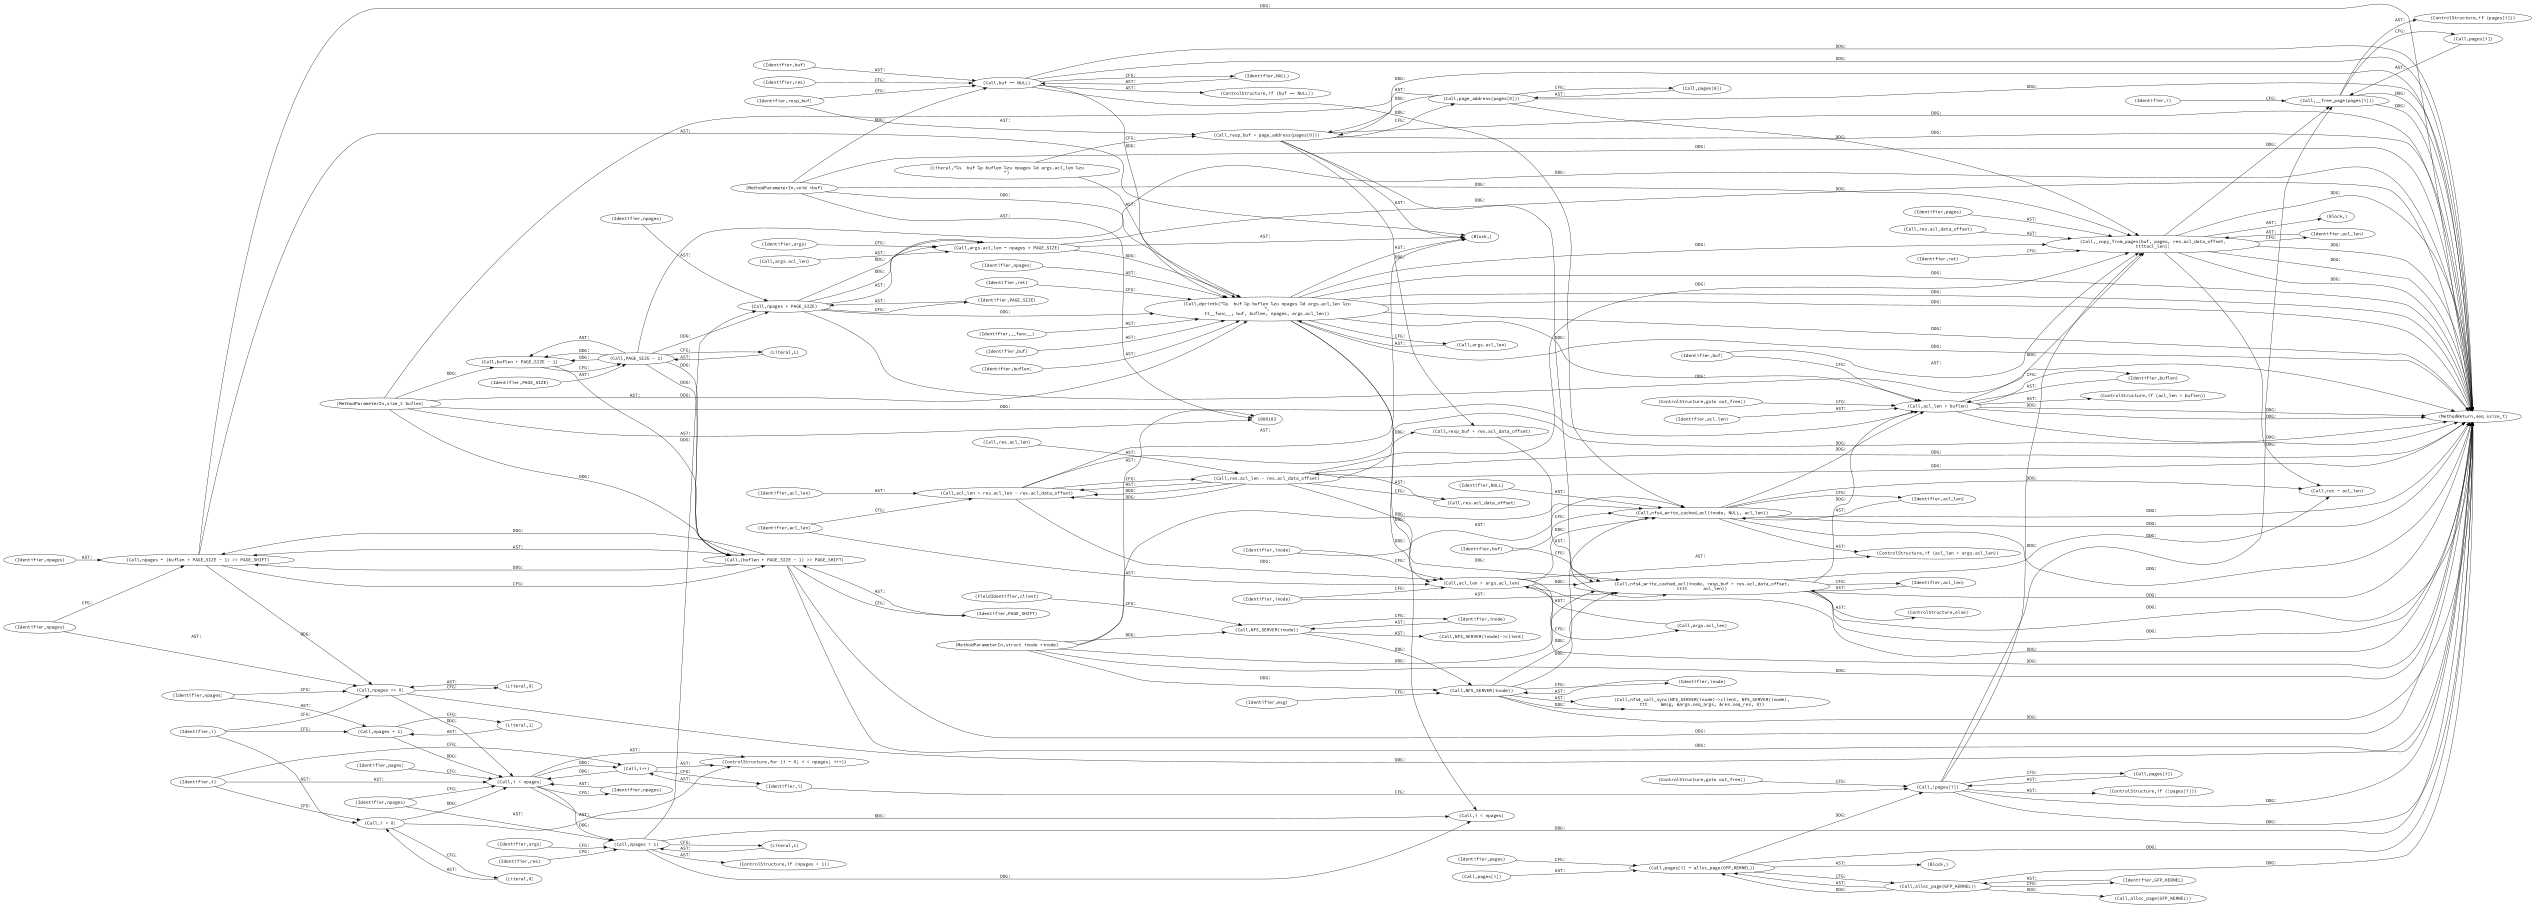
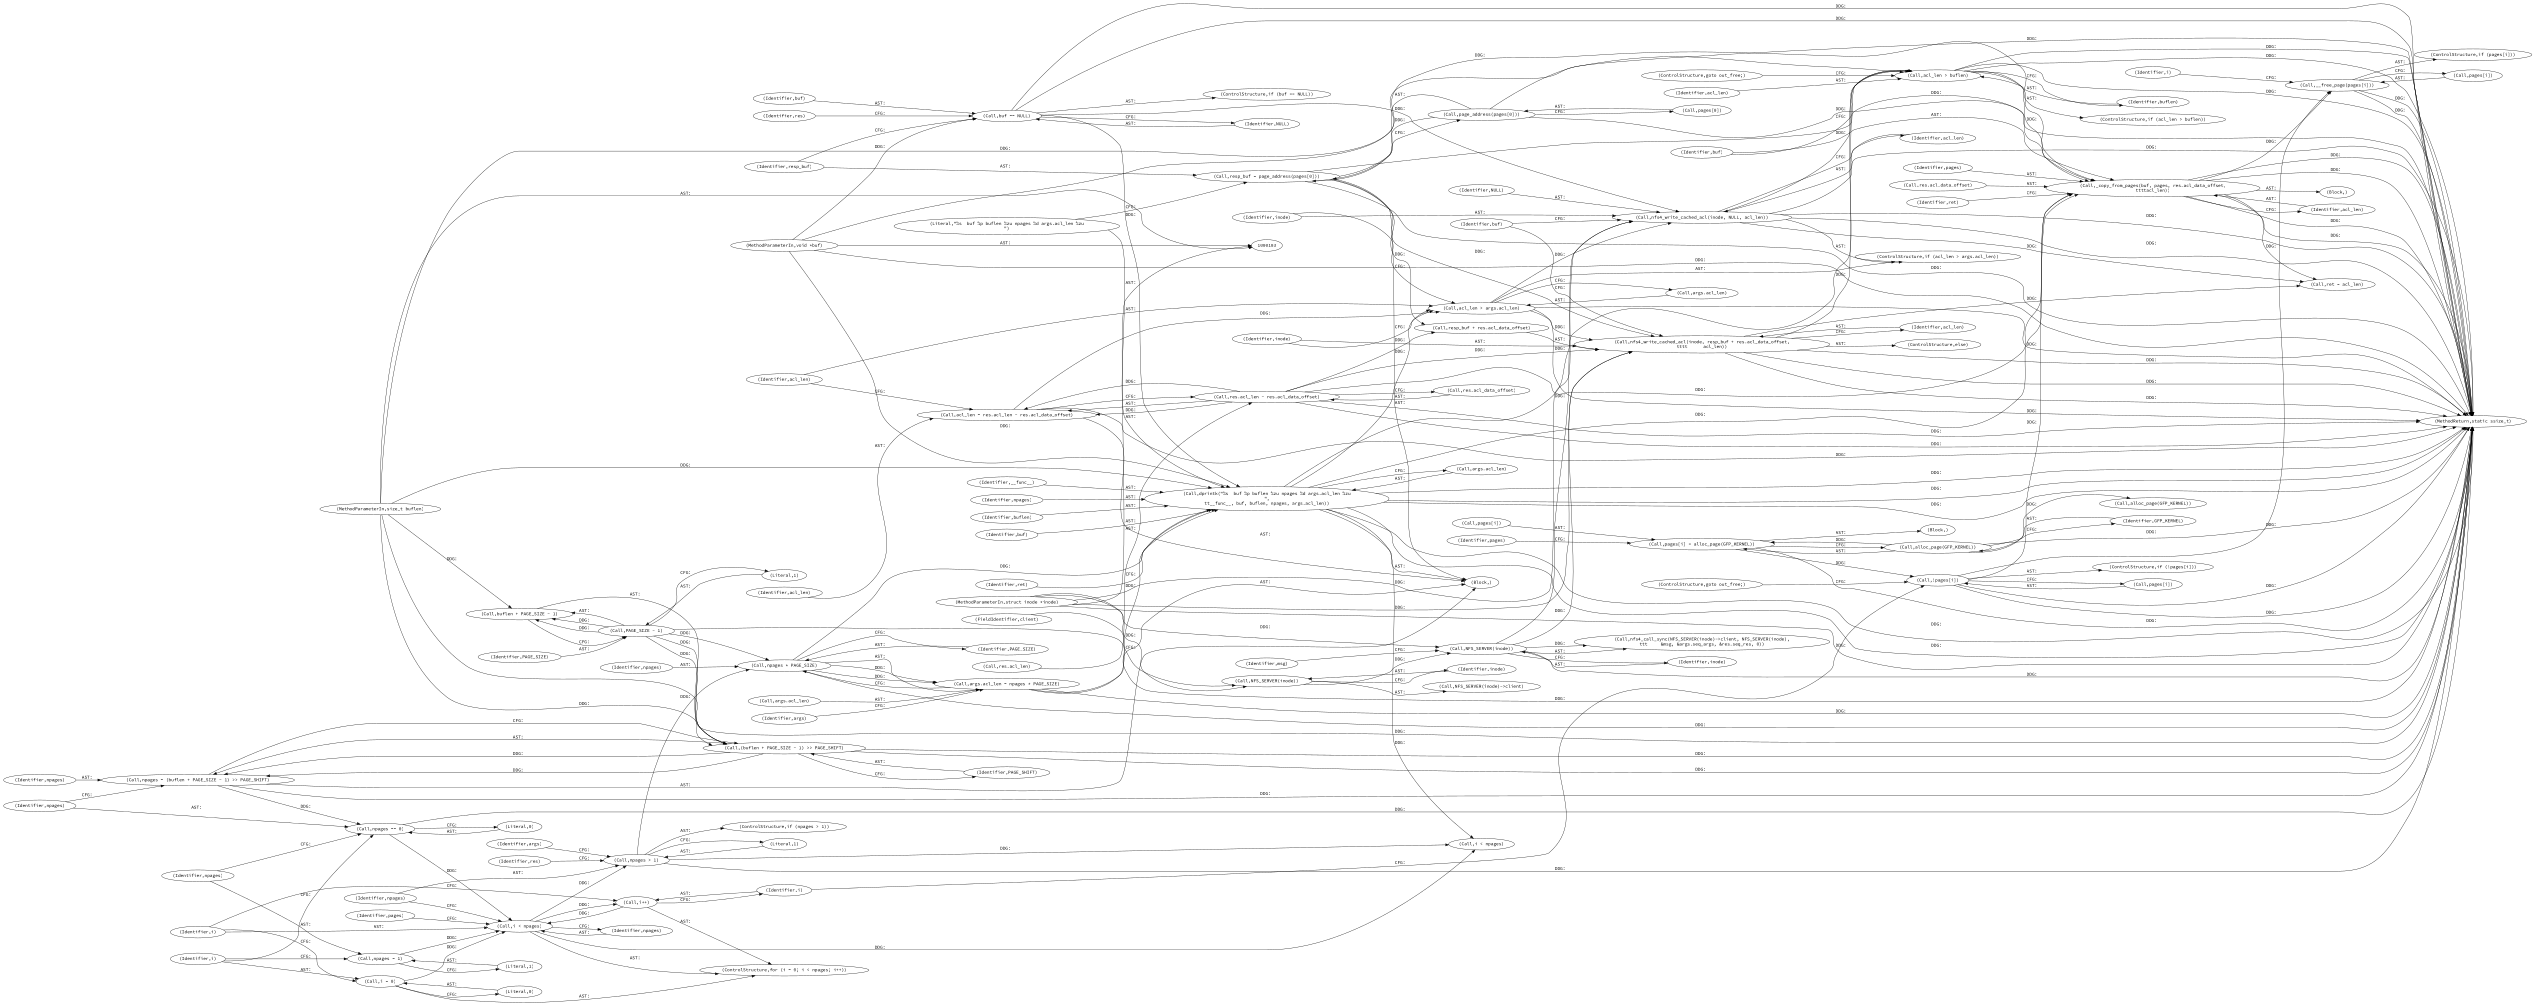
node "(MethodReturn,seq ssize_t)": label "(MethodReturn,seq ssize_t)" -> "(MethodReturn,static ssize_t)"
edge "(Call,args.acl_len = npages * PAGE_SIZE)" -> "(Call,npages * PAGE_SIZE)": added, label "CFG:"
